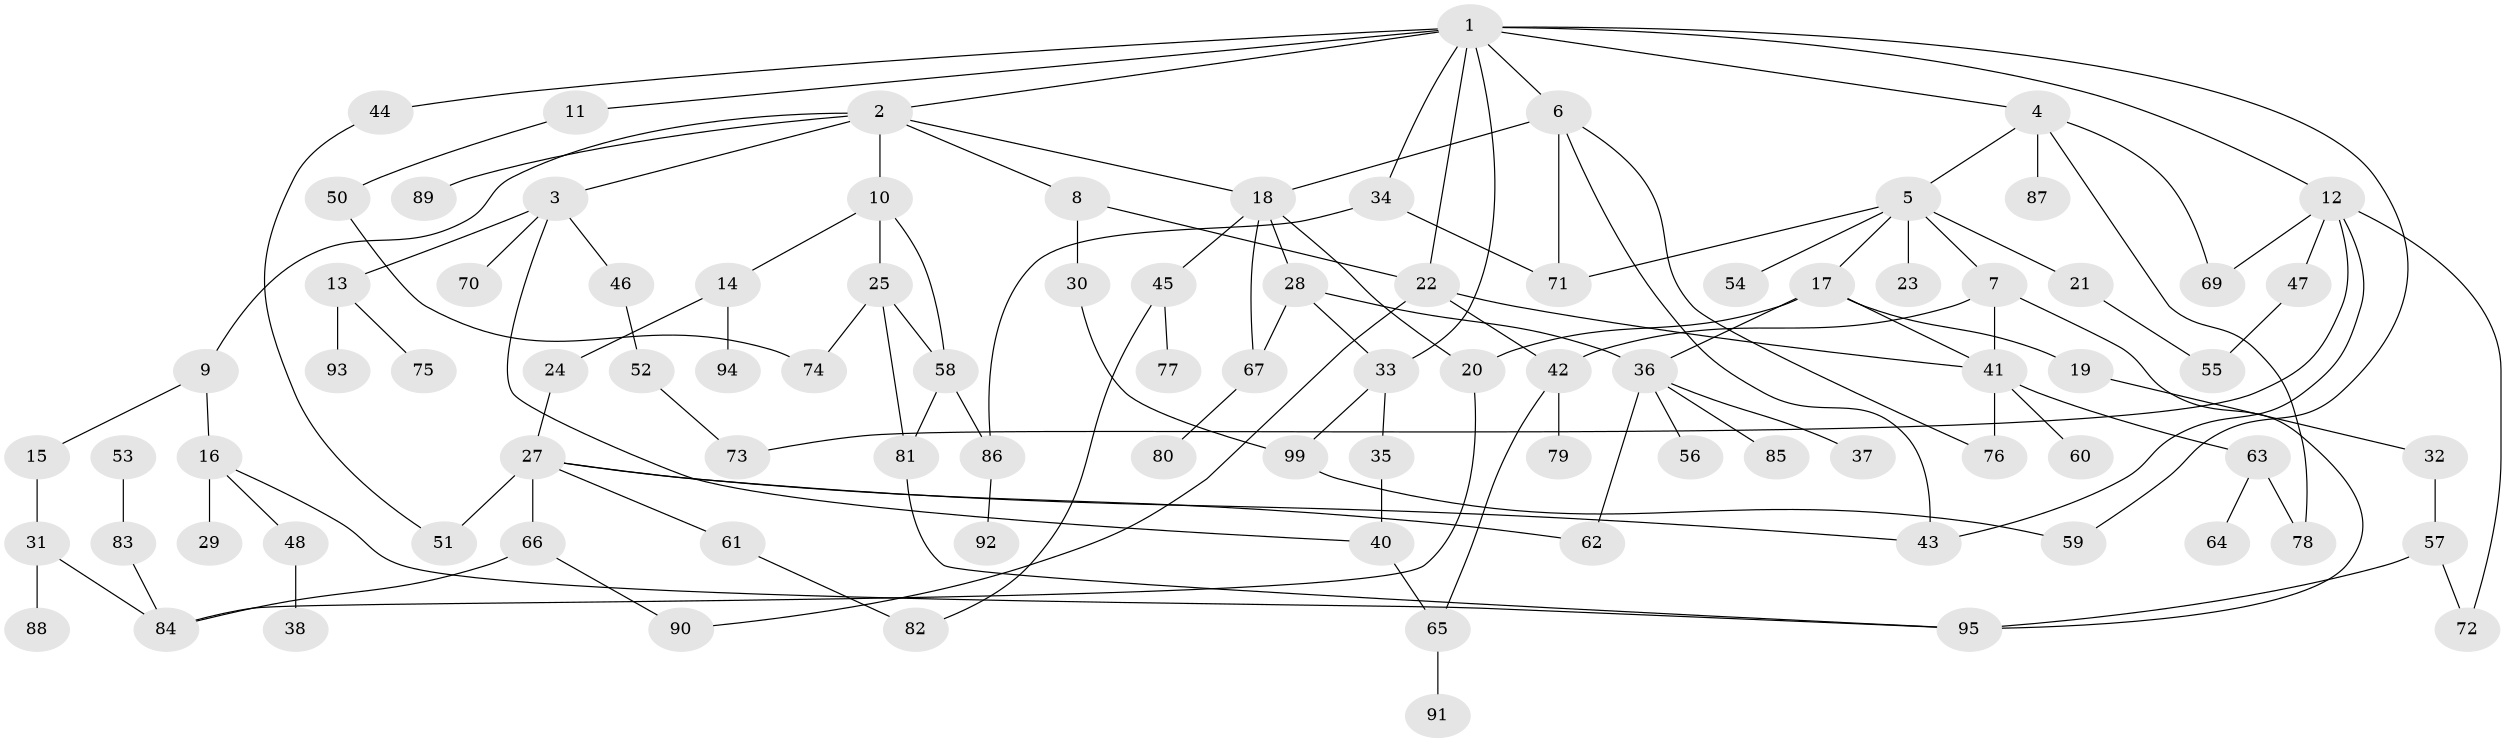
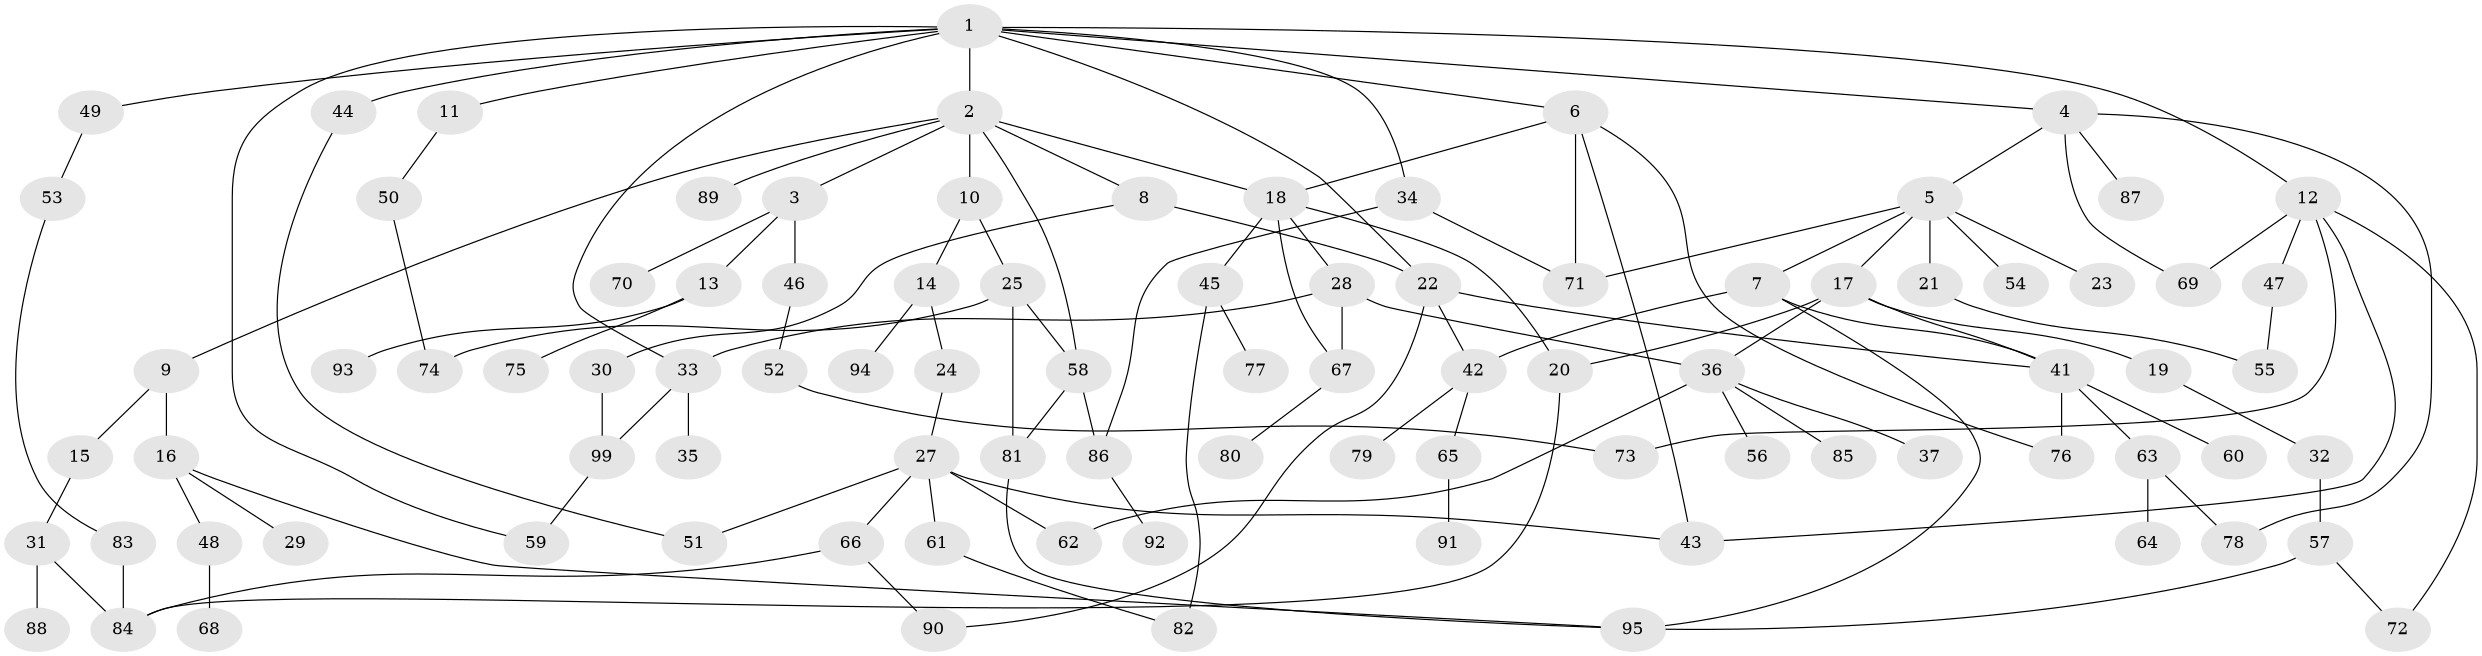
node "49": added
edge "10" -- "58": now "2" -- "58"
node "40": removed
node "38": label "38" -> "68"
